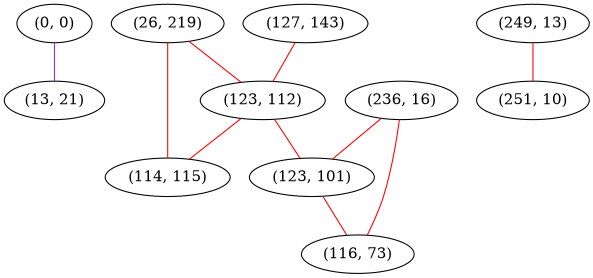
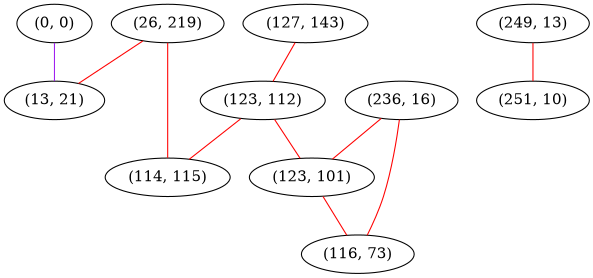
edge "(26, 219)" -- "(123, 112)": now "(26, 219)" -- "(13, 21)"
